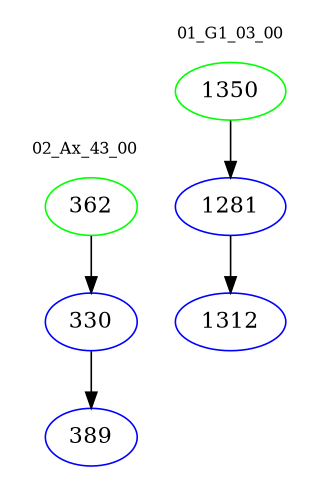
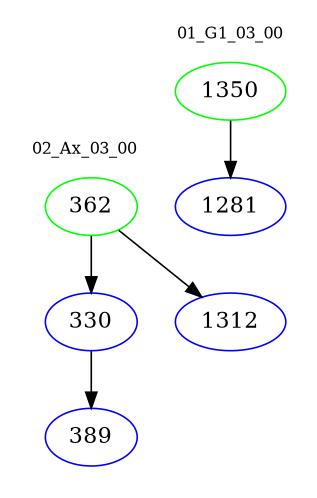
cluster "02_Ax_43_00": label "02_Ax_43_00" -> "02_Ax_03_00"
edge "1281" -> "1312": now "362" -> "1312"
